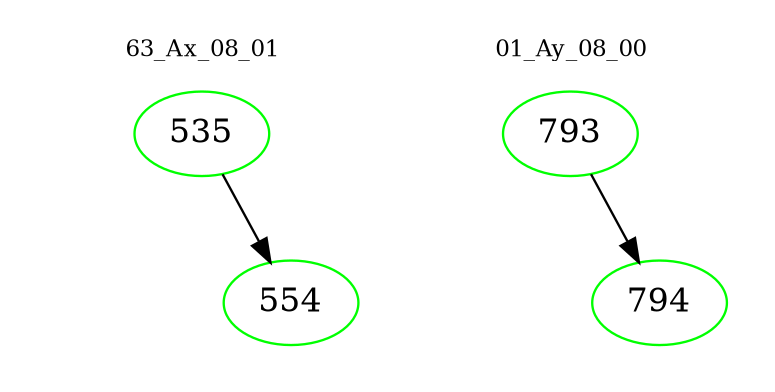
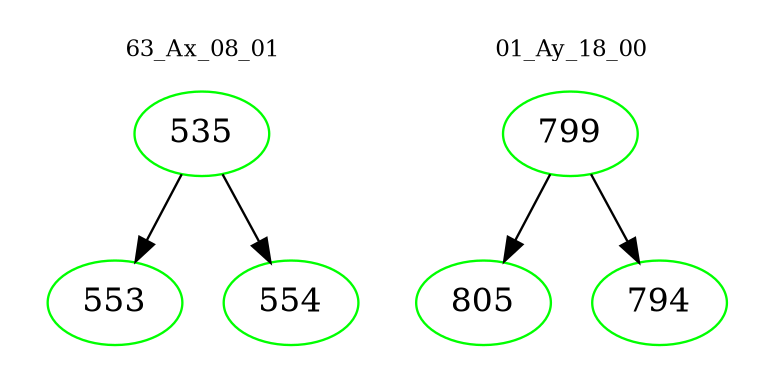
cluster "01_Ay_08_00": label "01_Ay_08_00" -> "01_Ay_18_00"
node "793": label "793" -> "799"
node "553": added
node "805": added
